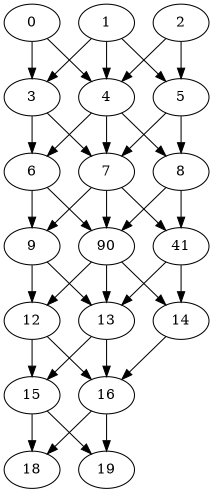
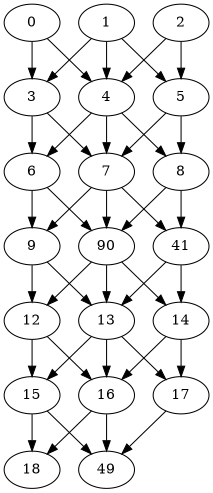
node "17": added
node "19": label "19" -> "49"
